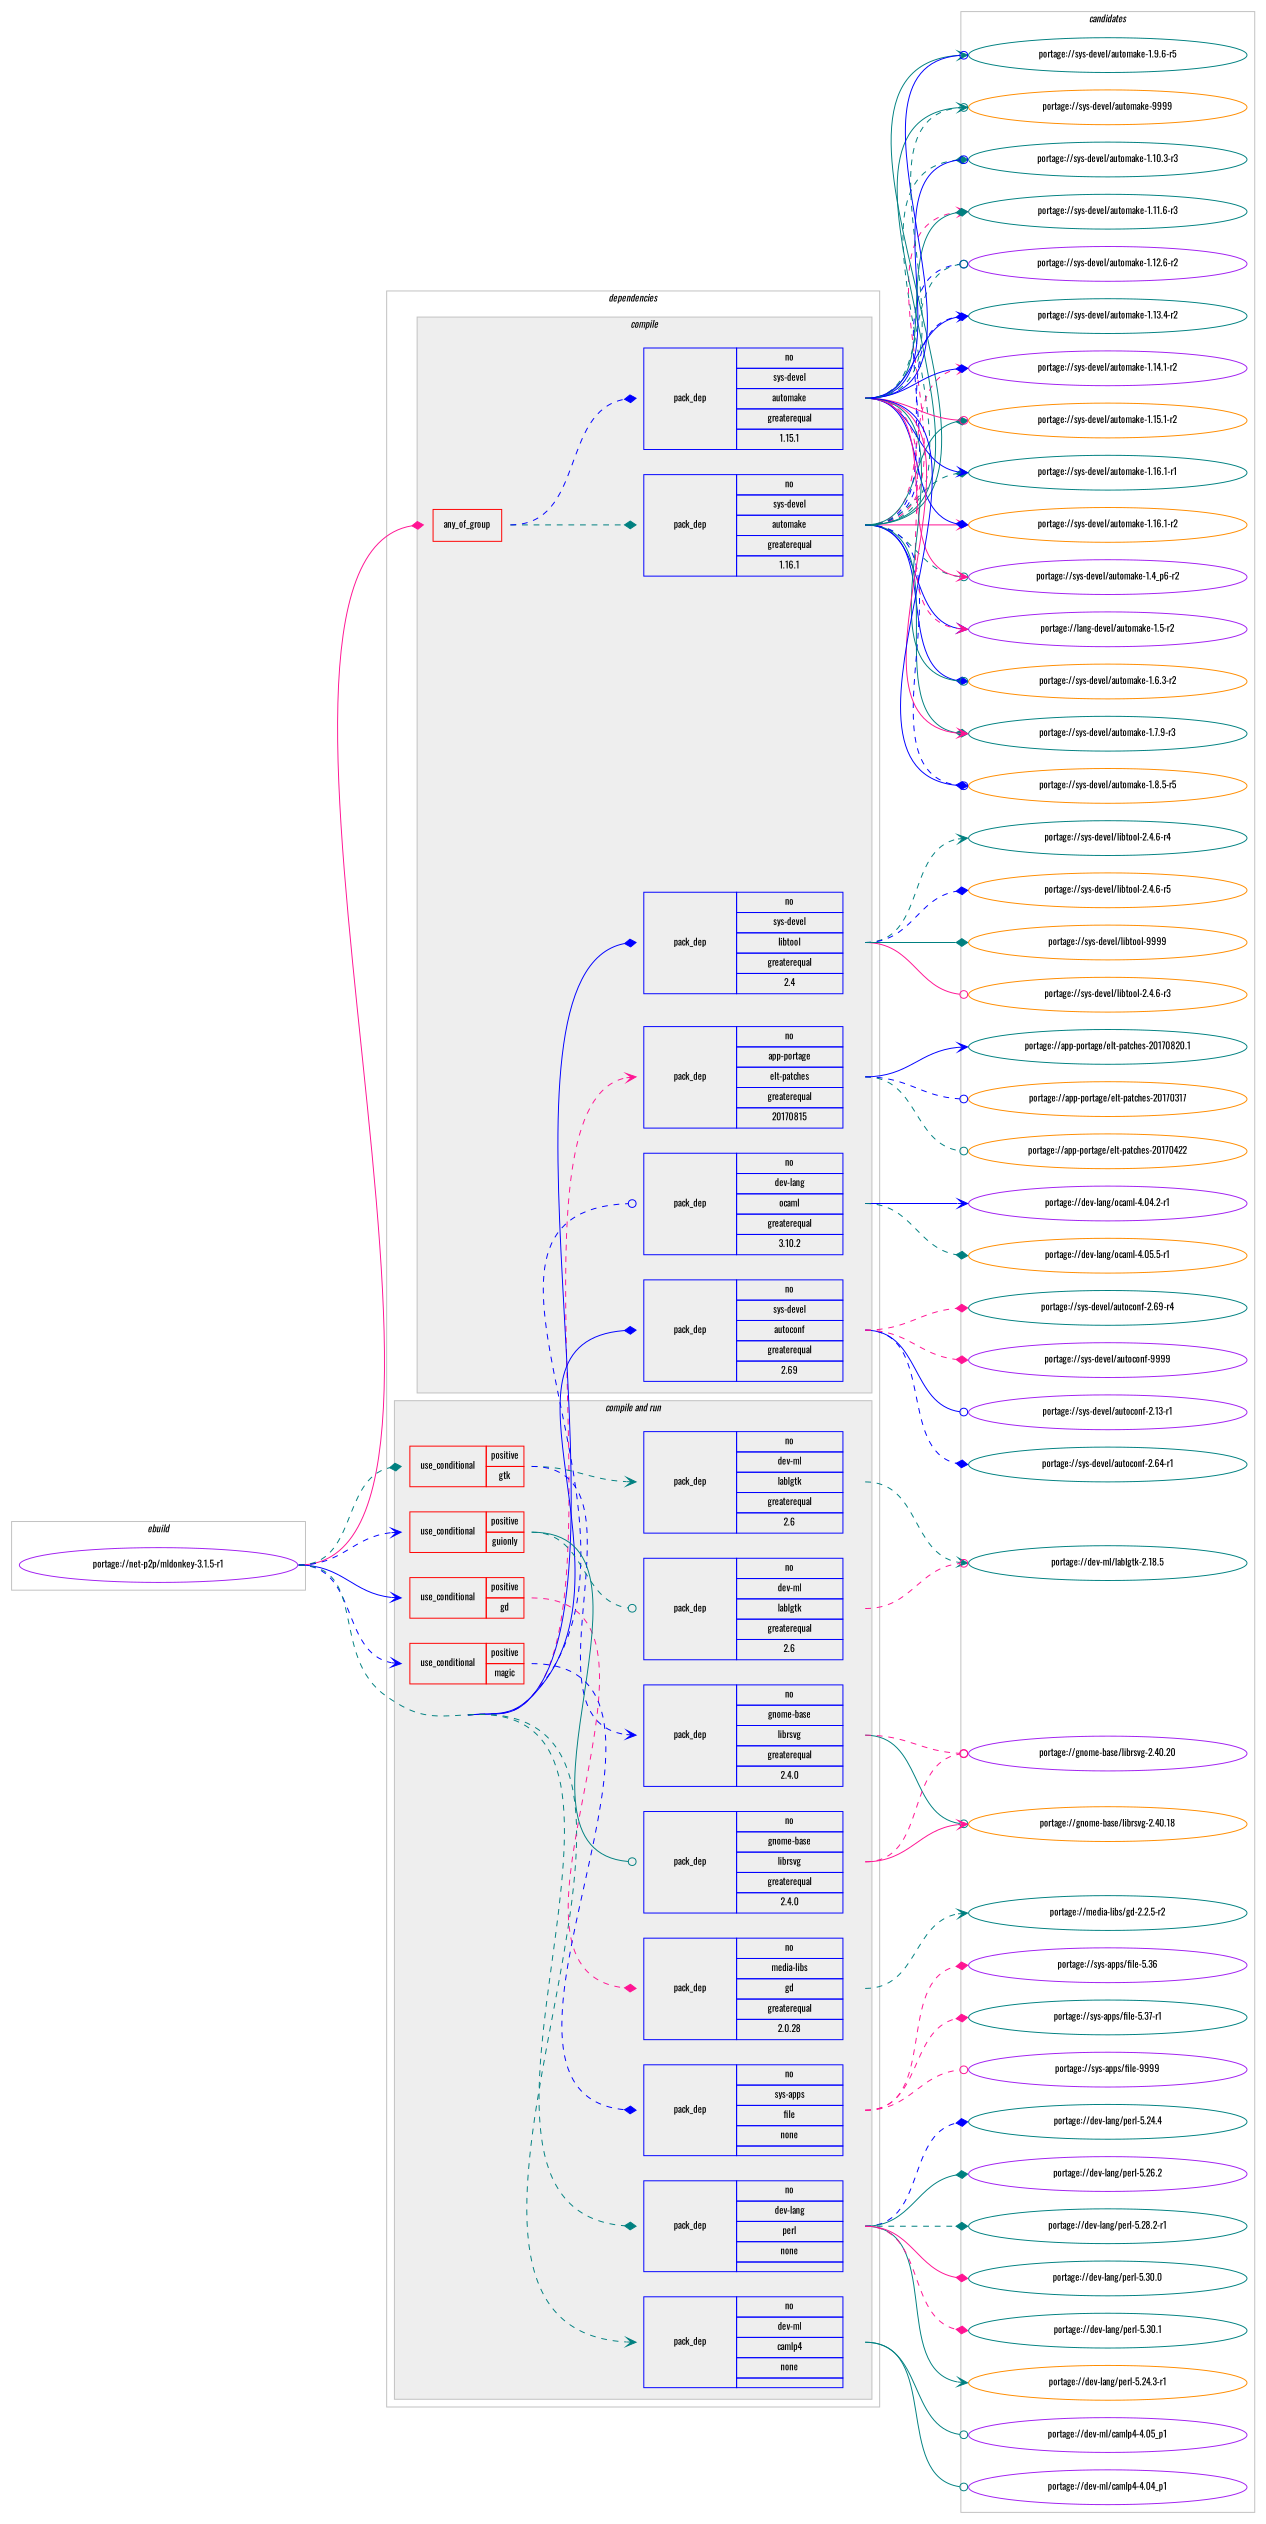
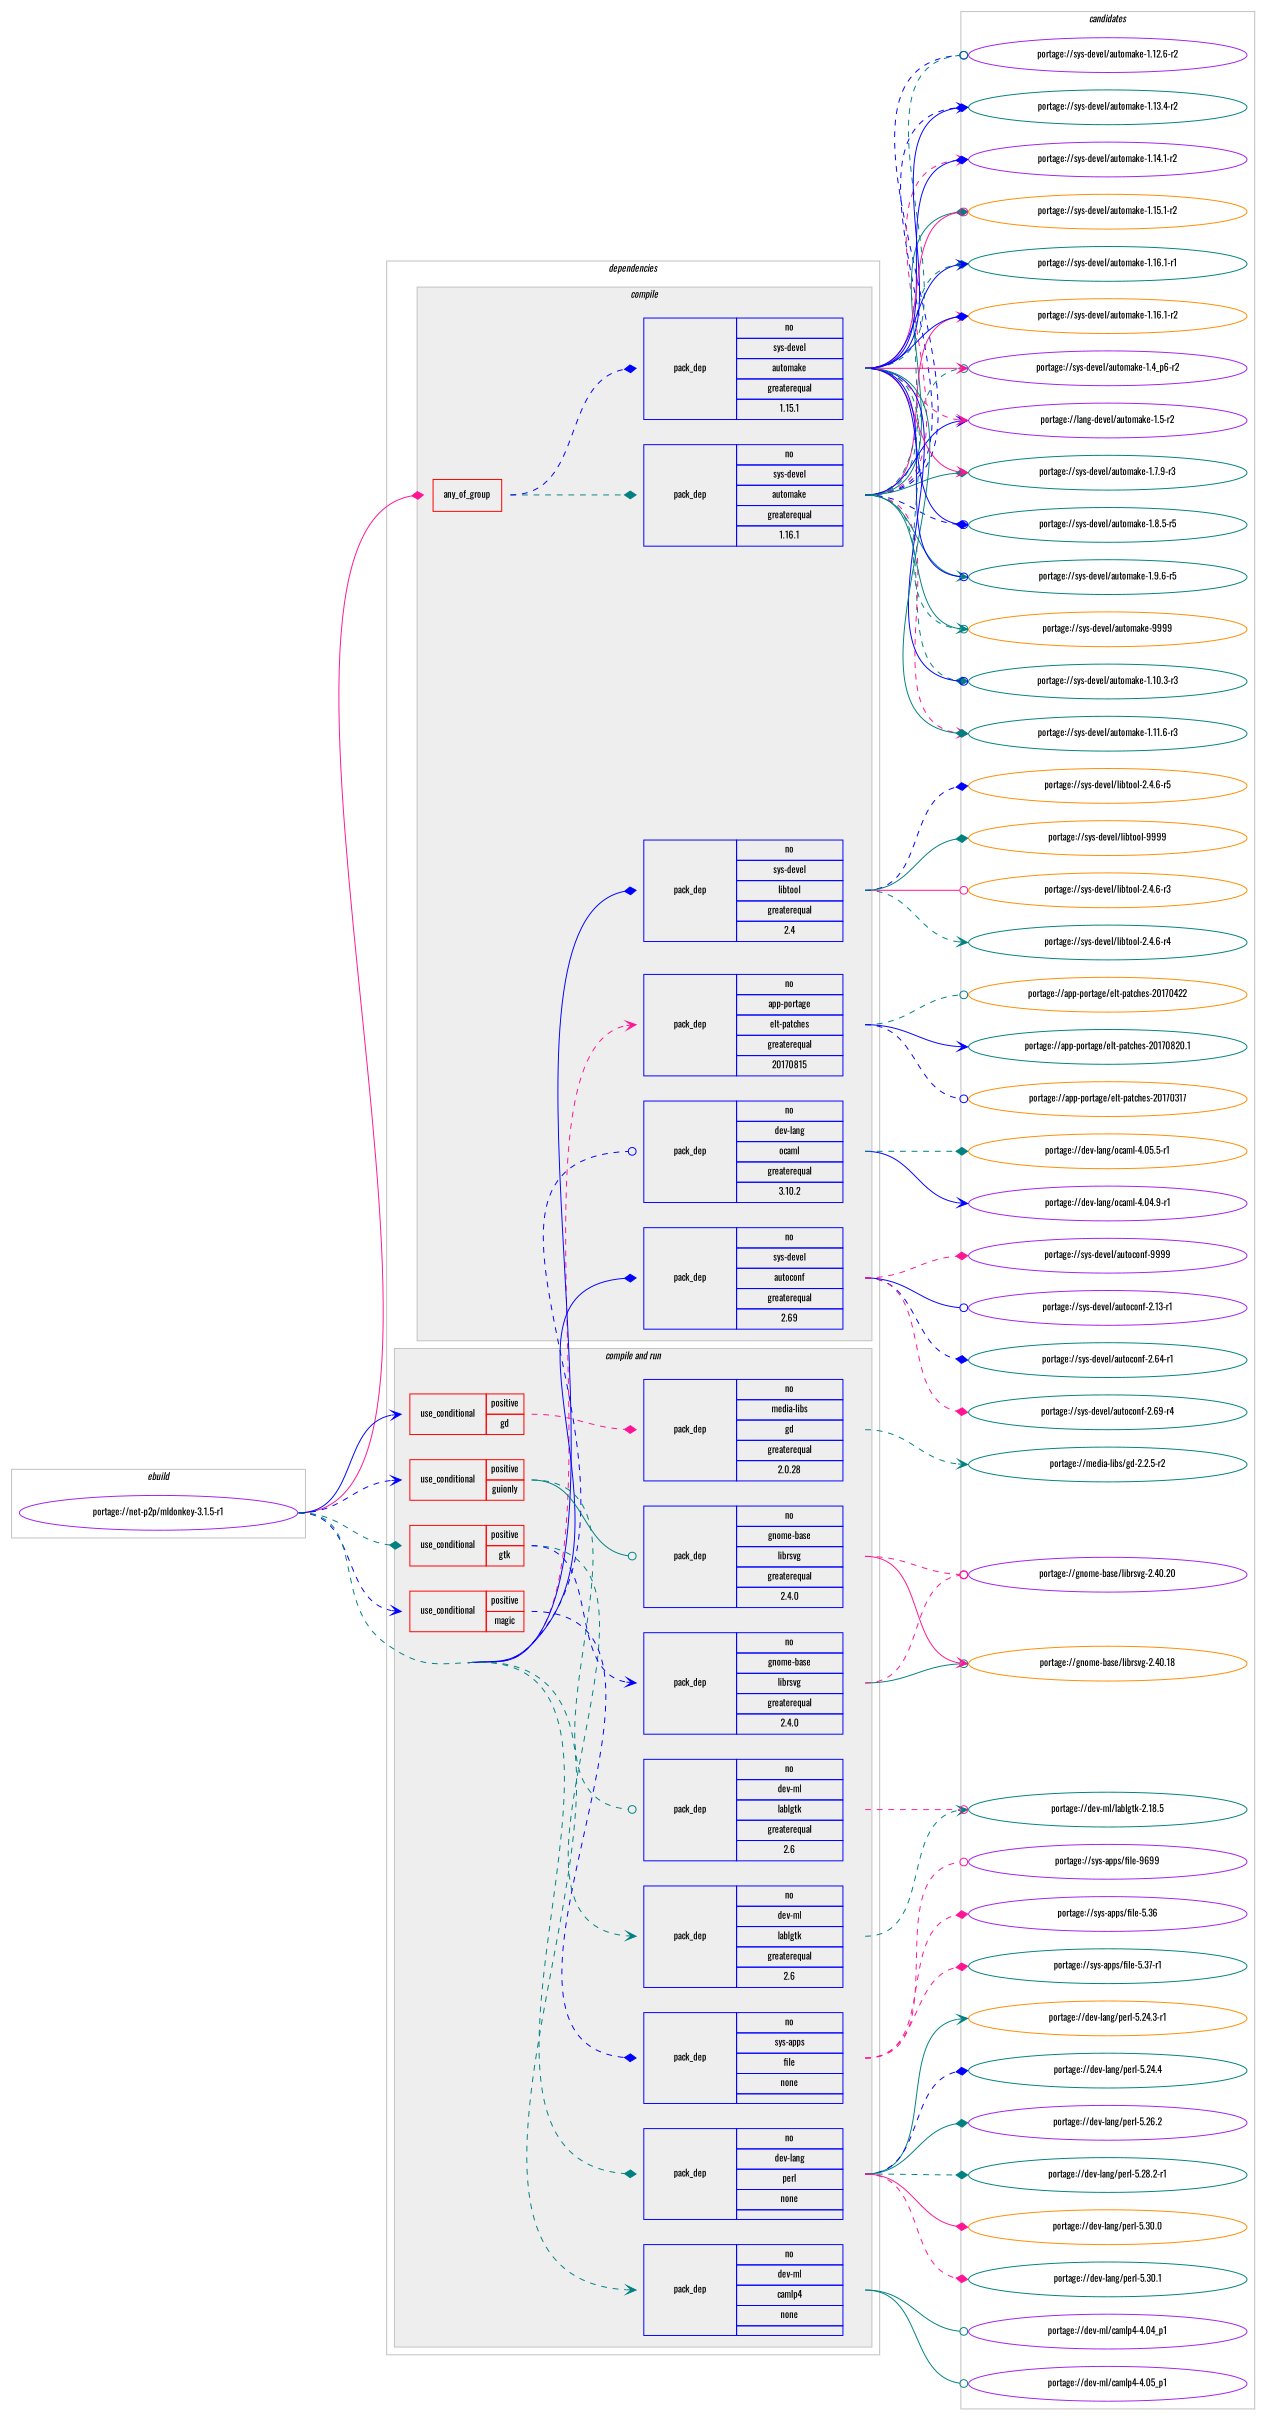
node "portage://sys-devel/automake-1.6.3-r2": removed
node "portage://sys-devel/automake-1.8.5-r5": color darkorange -> teal
node "portage://dev-lang/ocaml-4.04.2-r1": label "portage://dev-lang/ocaml-4.04.2-r1" -> "portage://dev-lang/ocaml-4.04.9-r1"
node "portage://sys-apps/file-9999": label "portage://sys-apps/file-9999" -> "portage://sys-apps/file-9699"
node "portage://dev-lang/perl-5.30.0": color teal -> darkorange
